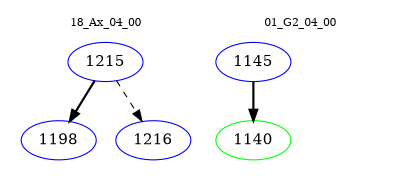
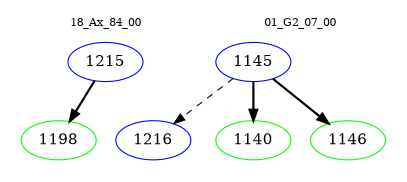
cluster "18_Ax_04_00": label "18_Ax_04_00" -> "18_Ax_84_00"
cluster "01_G2_04_00": label "01_G2_04_00" -> "01_G2_07_00"
edge "1215" -> "1216": now "1145" -> "1216"
node "1198": color blue -> green
node "1146": added
